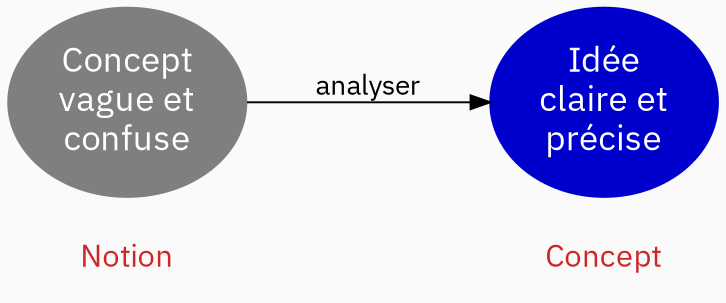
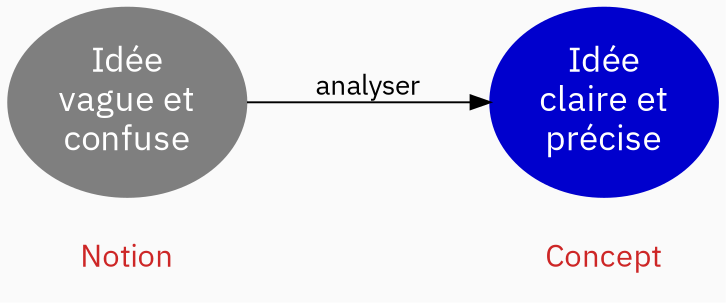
node "Concept vague et confuse": label "Concept vague et confuse" -> "Idée vague et confuse"
